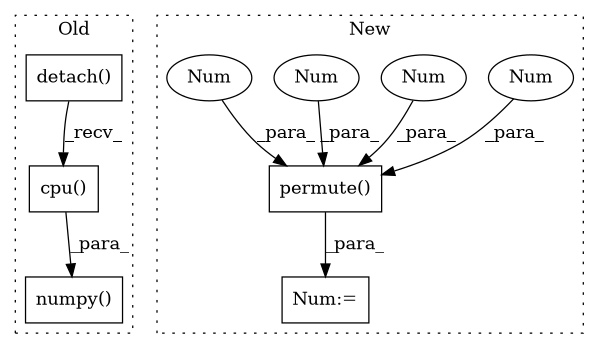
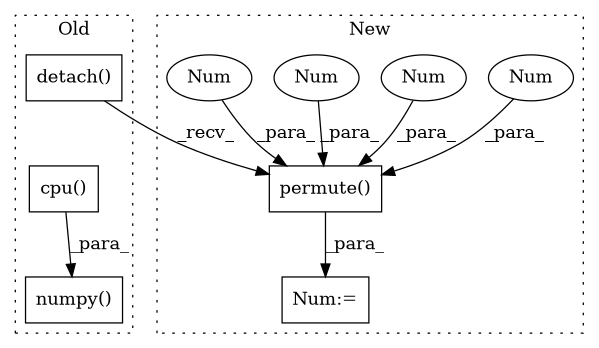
edge "detach()" -> "cpu()": now "detach()" -> "permute()"
